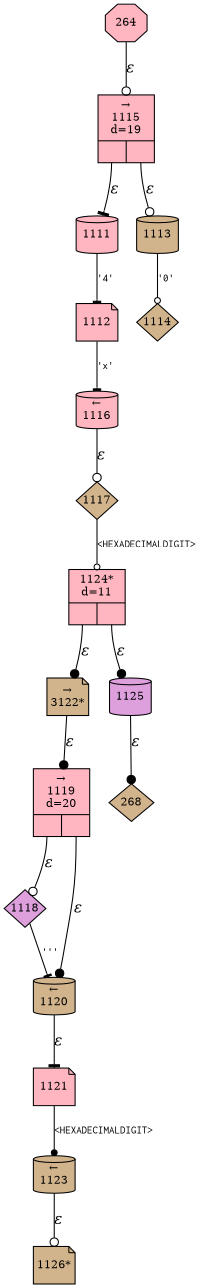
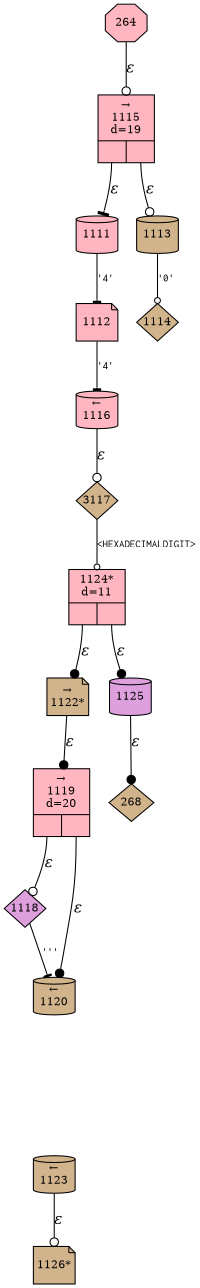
edge "1112" -> "← 1116": label "'x'" -> "'4'"
node "1117": label "1117" -> "3117"
node "→ 3122*": label "→ 3122*" -> "→ 1122*"
node "1121": removed
